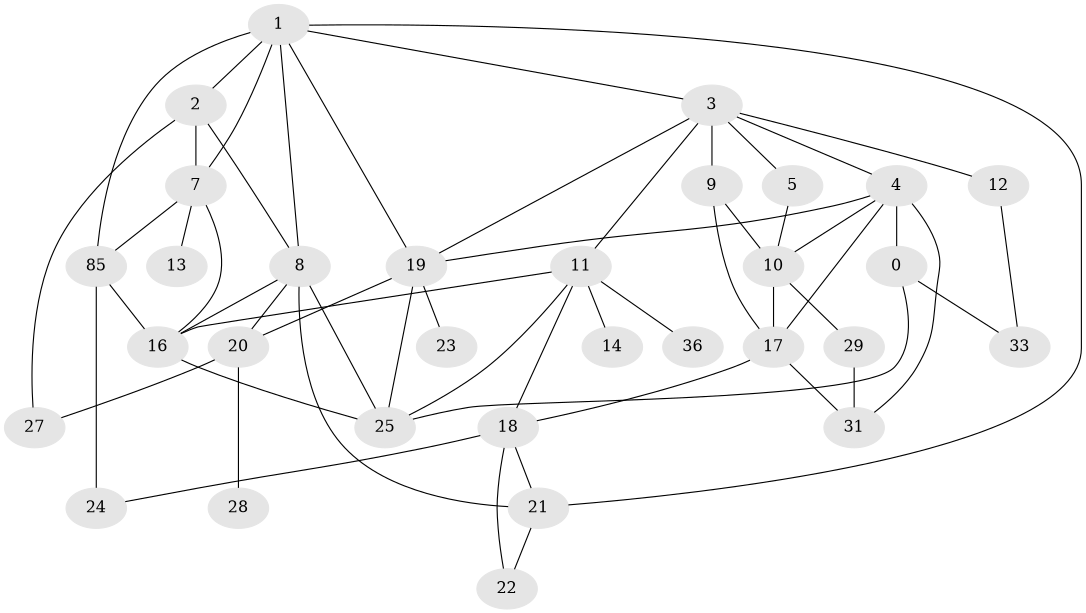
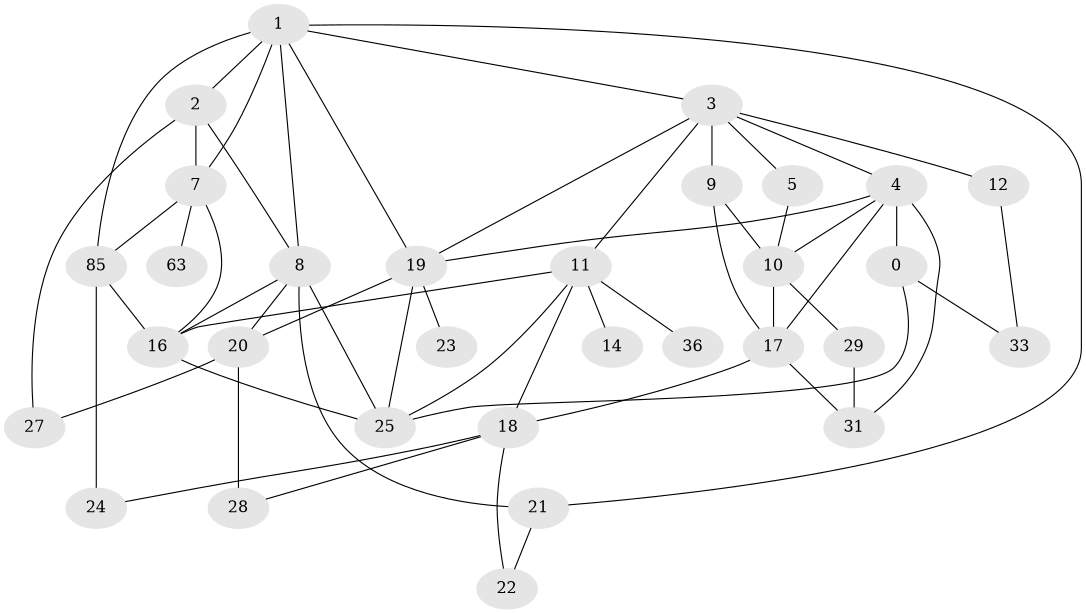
node "13": label "13" -> "63"
edge "18" -- "21": now "18" -- "28"
